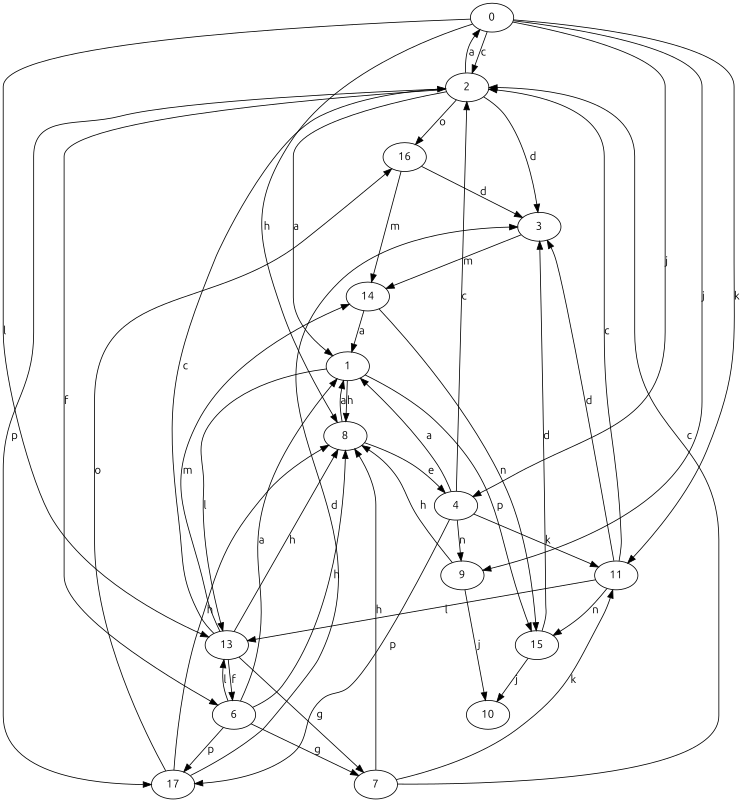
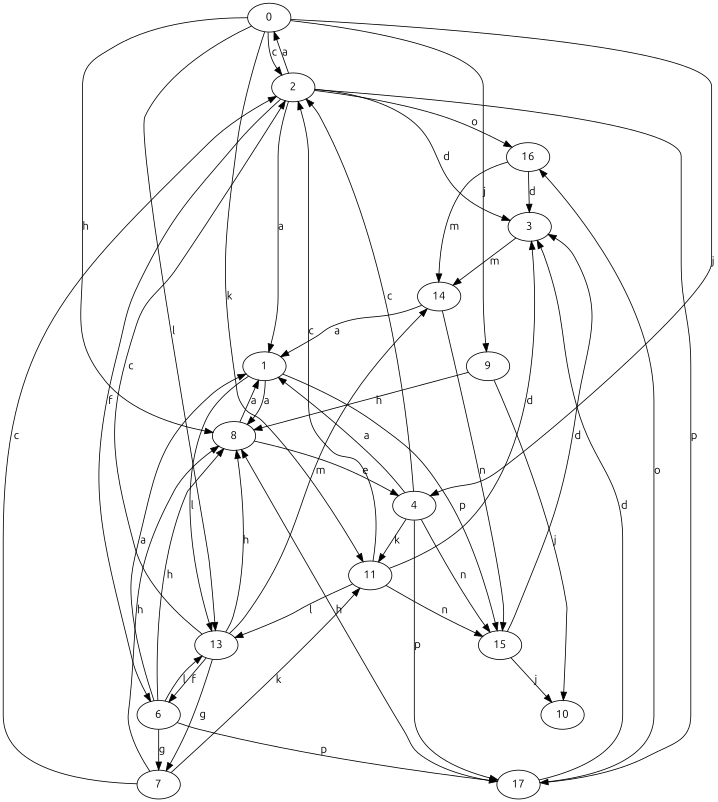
edge "1" -> "8": label "h" -> "a"
edge "4" -> "9": now "4" -> "15"
